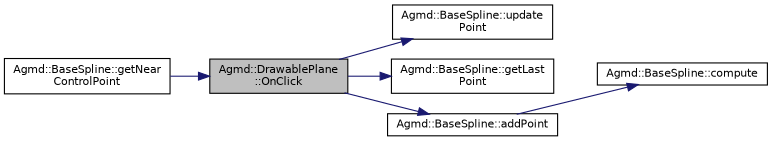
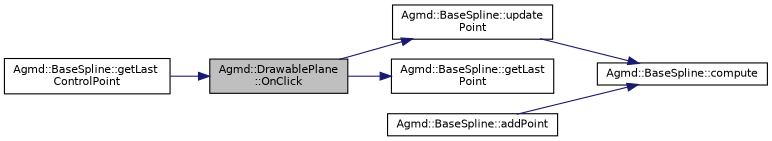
edge "Agmd::BaseSpline::update Point" -> "Agmd::BaseSpline::compute": added
node "Agmd::BaseSpline::getNear ControlPoint": label "Agmd::BaseSpline::getNear ControlPoint" -> "Agmd::BaseSpline::getLast ControlPoint"
edge "Agmd::DrawablePlane ::OnClick" -> "Agmd::BaseSpline::addPoint": removed
